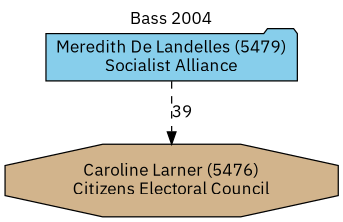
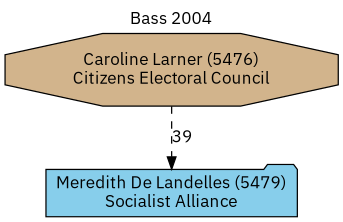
edge "Meredith De Landelles (5479) Socialist Alliance" -> "Caroline Larner (5476) Citizens Electoral Council": reversed
